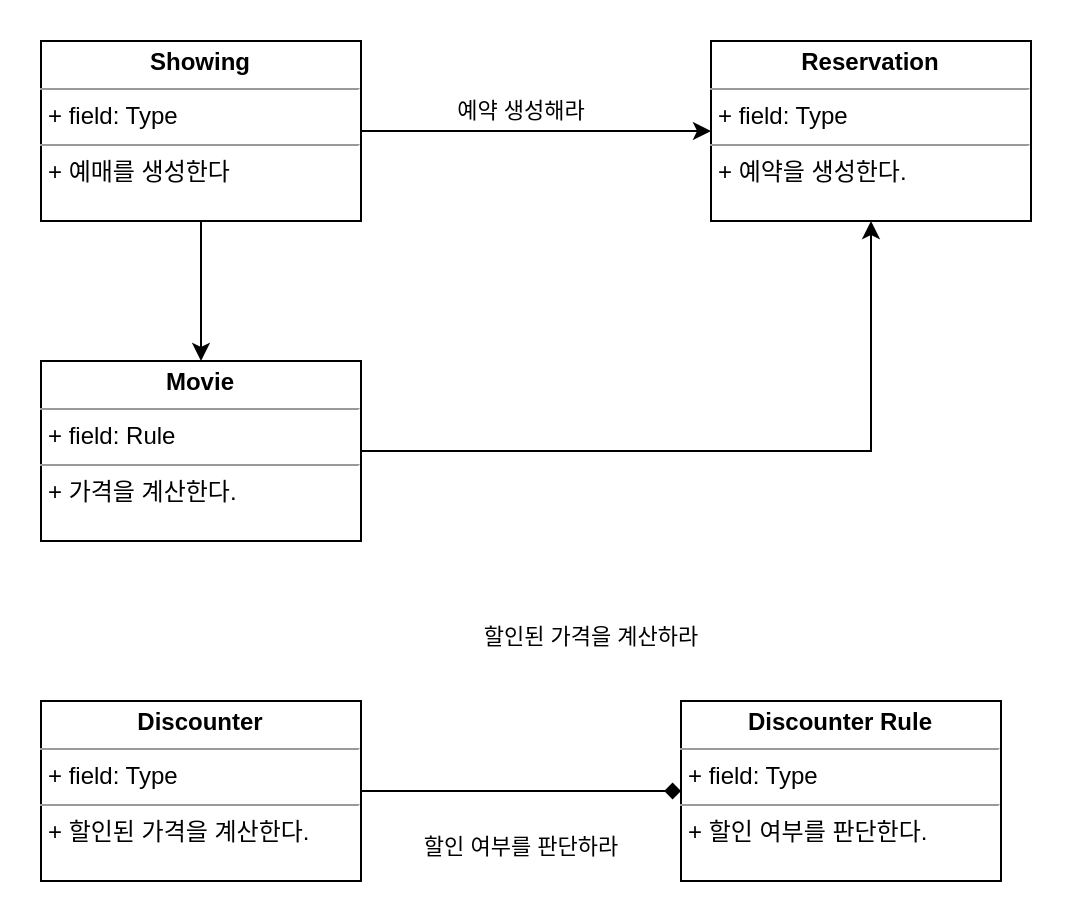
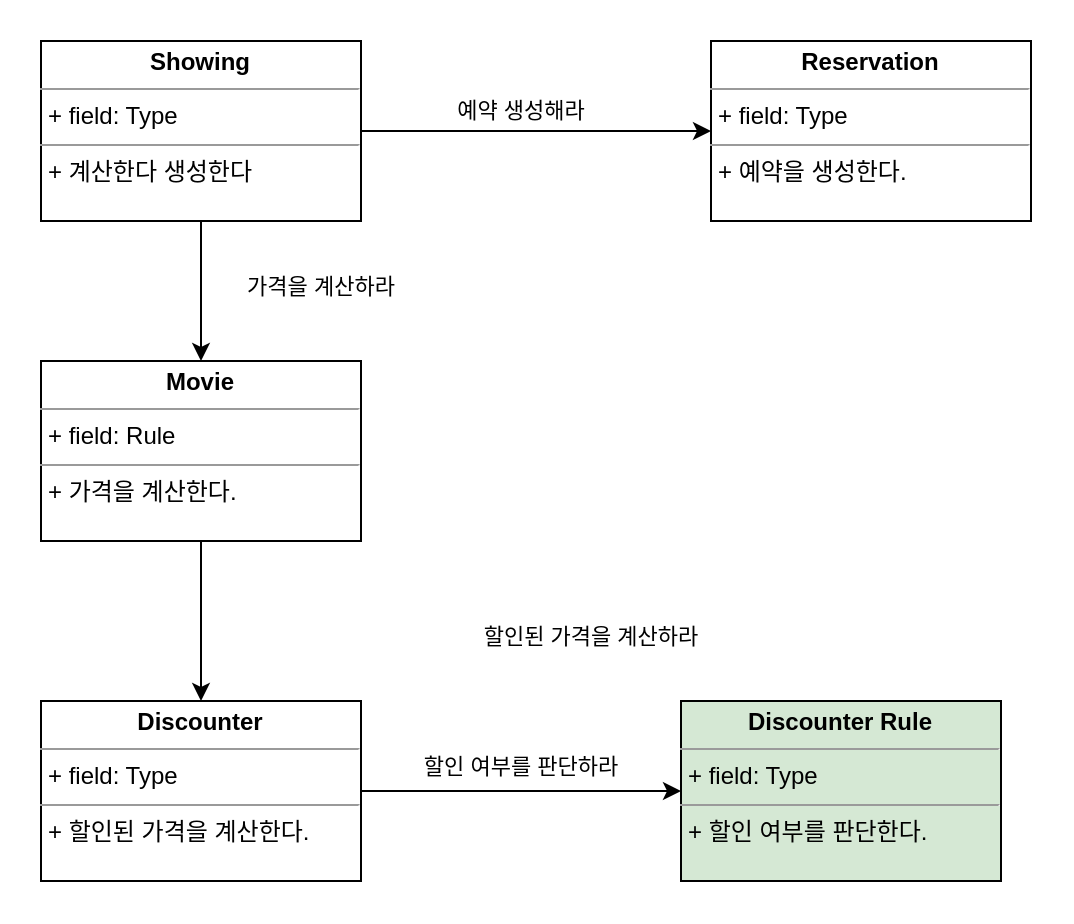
node "Showing + field: Type + 예매를 생성한다": label "Showing + field: Type + 예매를 생성한다" -> "Showing + field: Type + 계산한다 생성한다"
node "가격을 계산하라": added
edge "Movie + field: Rule + 가격을 계산한다." -> "Reservation + field: Type + 예약을 생성한다.": now "Movie + field: Rule + 가격을 계산한다." -> "Discounter + field: Type + 할인된 가격을 계산한다."
edge "Discounter + field: Type + 할인된 가격을 계산한다." -> "Discounter Rule + field: Type + 할인 여부를 판단한다.": arrowhead diamond -> classic
node "Discounter Rule + field: Type + 할인 여부를 판단한다.": fillcolor #ffffff -> #d5e8d4
node "할인 여부를 판단하라": moved (521, 847) -> (521, 767)
